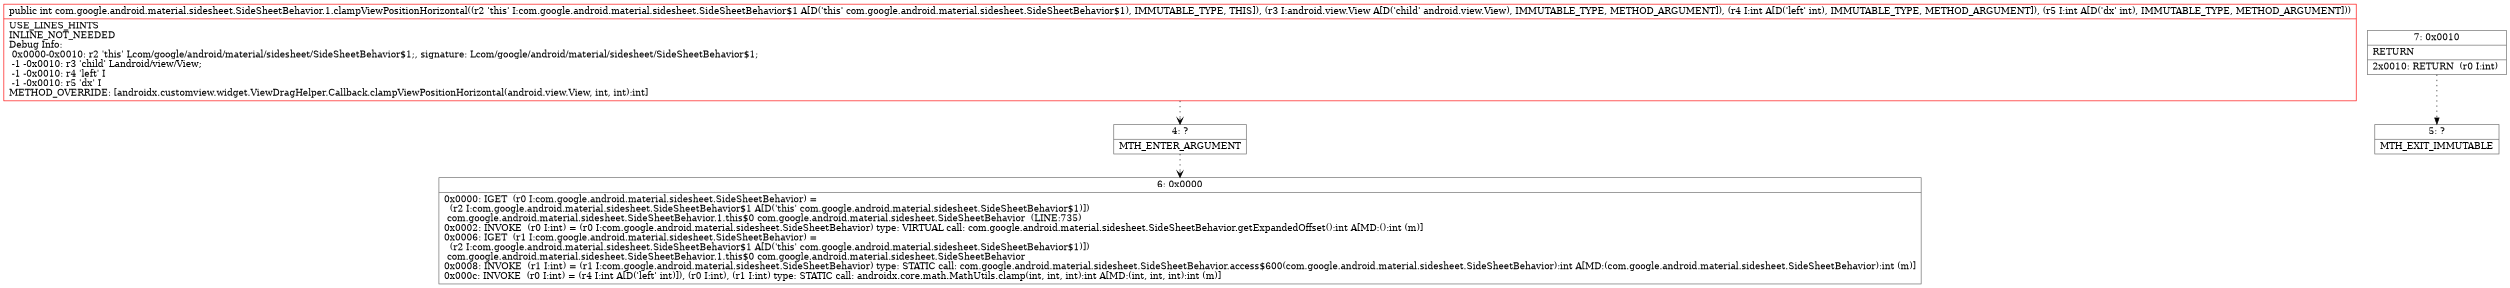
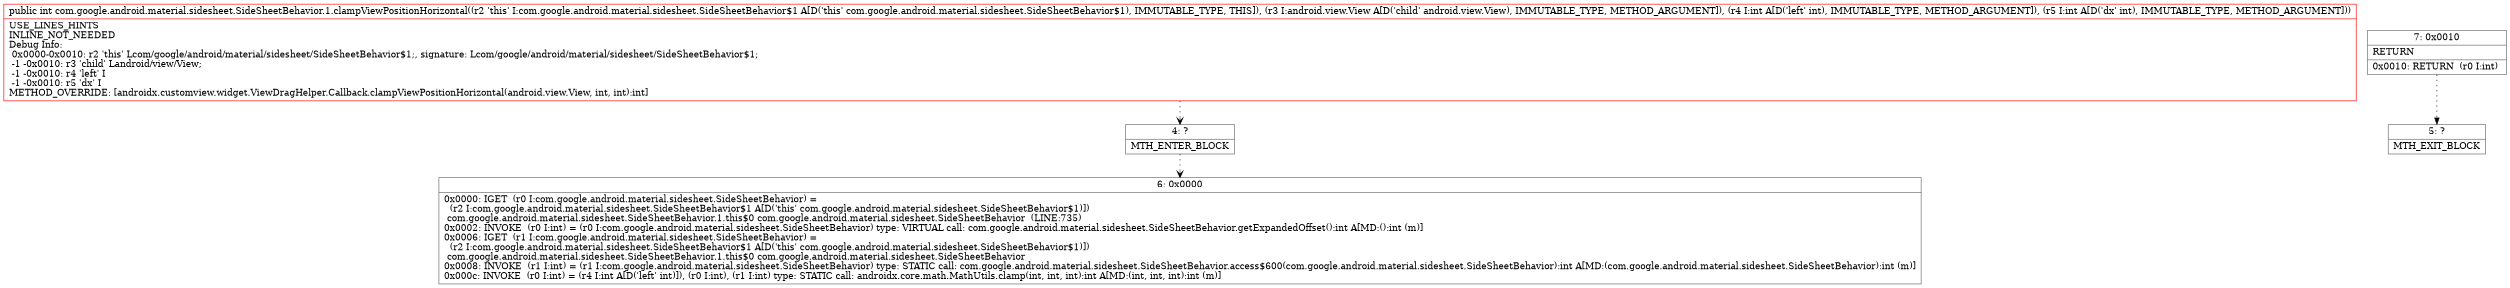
node "7: 0x0010": text "2x0010: RETURN  (r0 I:int)" -> "0x0010: RETURN  (r0 I:int)"
node "4: ?": text "MTH_ENTER_ARGUMENT" -> "MTH_ENTER_BLOCK"
node "5: ?": text "MTH_EXIT_IMMUTABLE" -> "MTH_EXIT_BLOCK"
